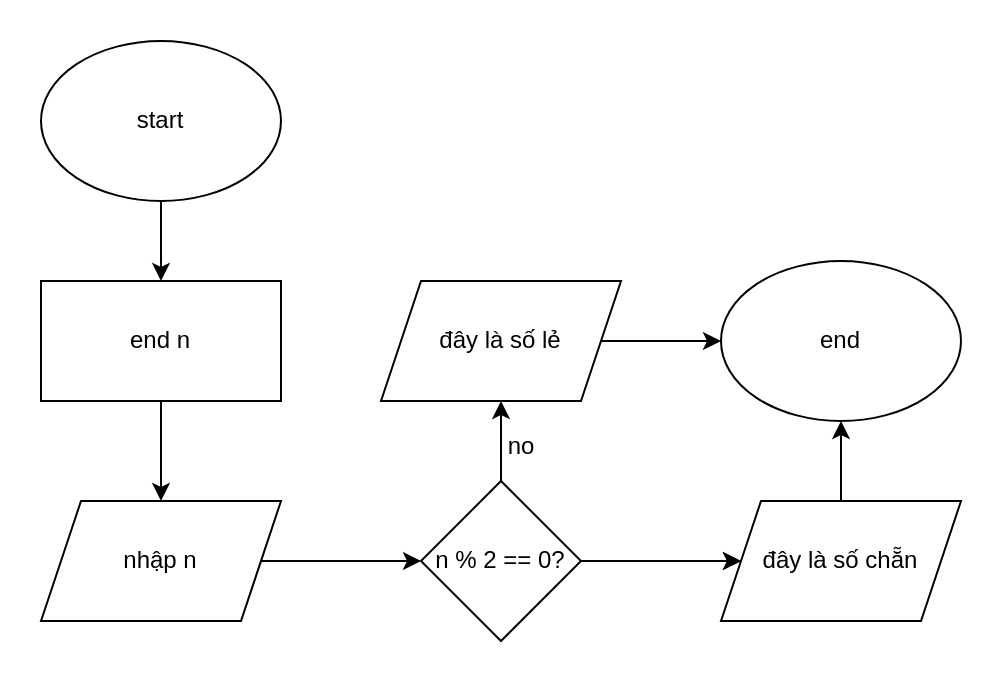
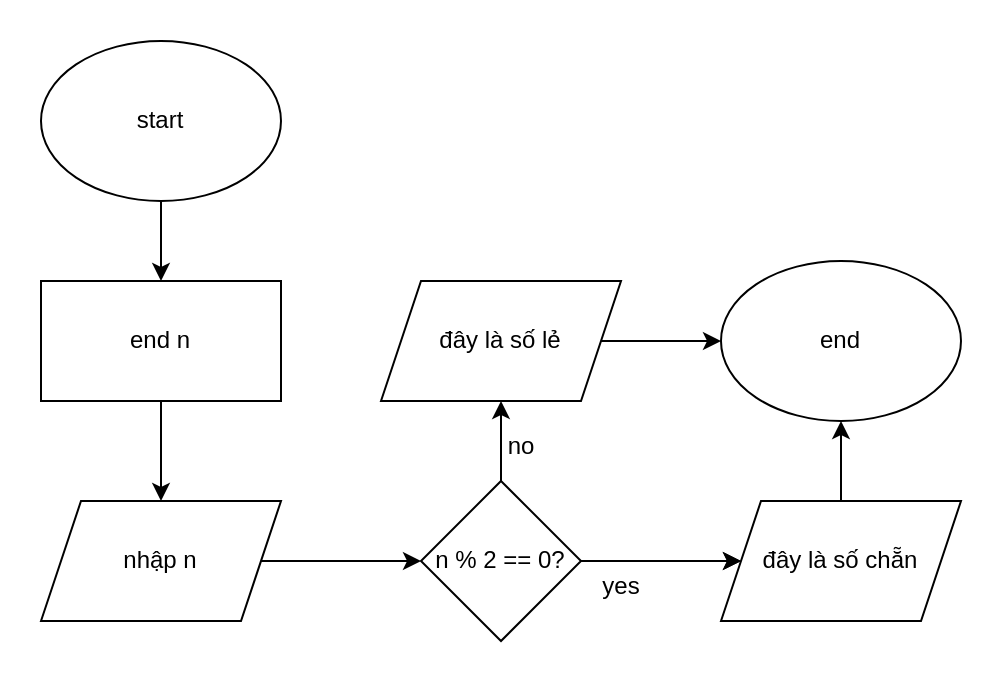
node "yes": added
